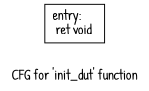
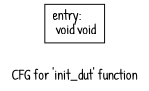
node "entry:": text "ret void" -> "void void"
